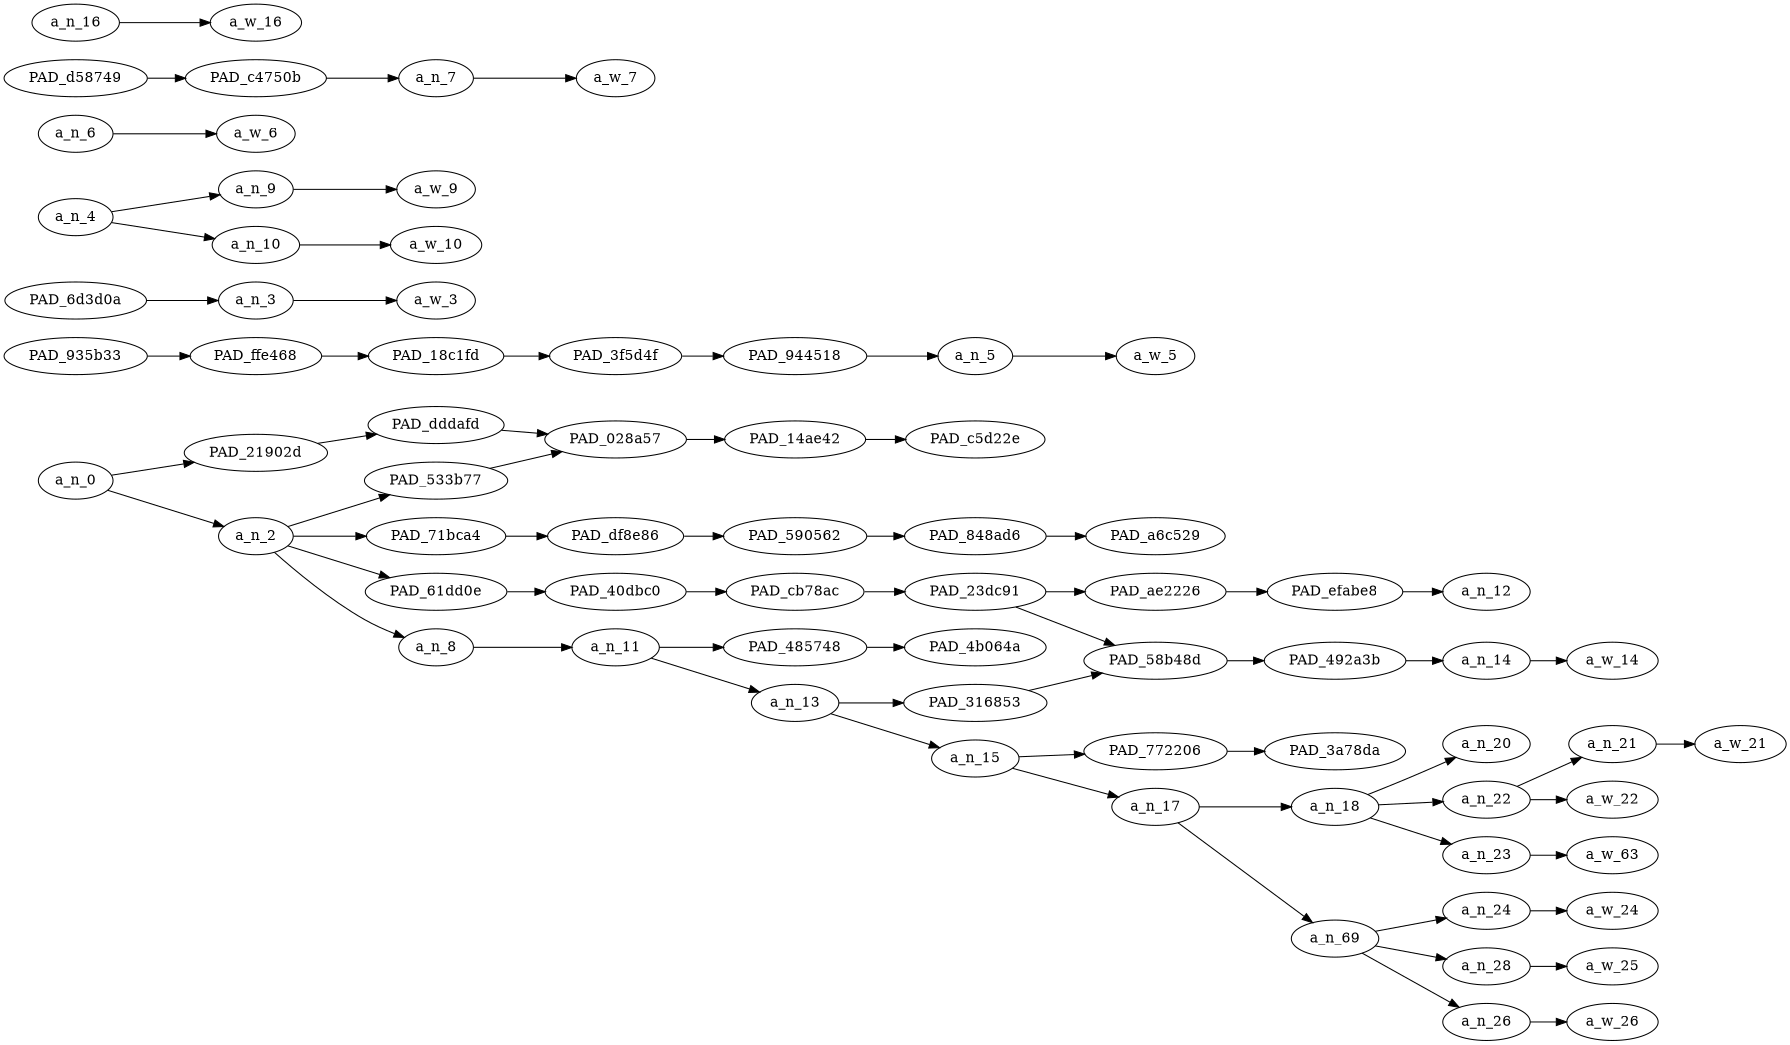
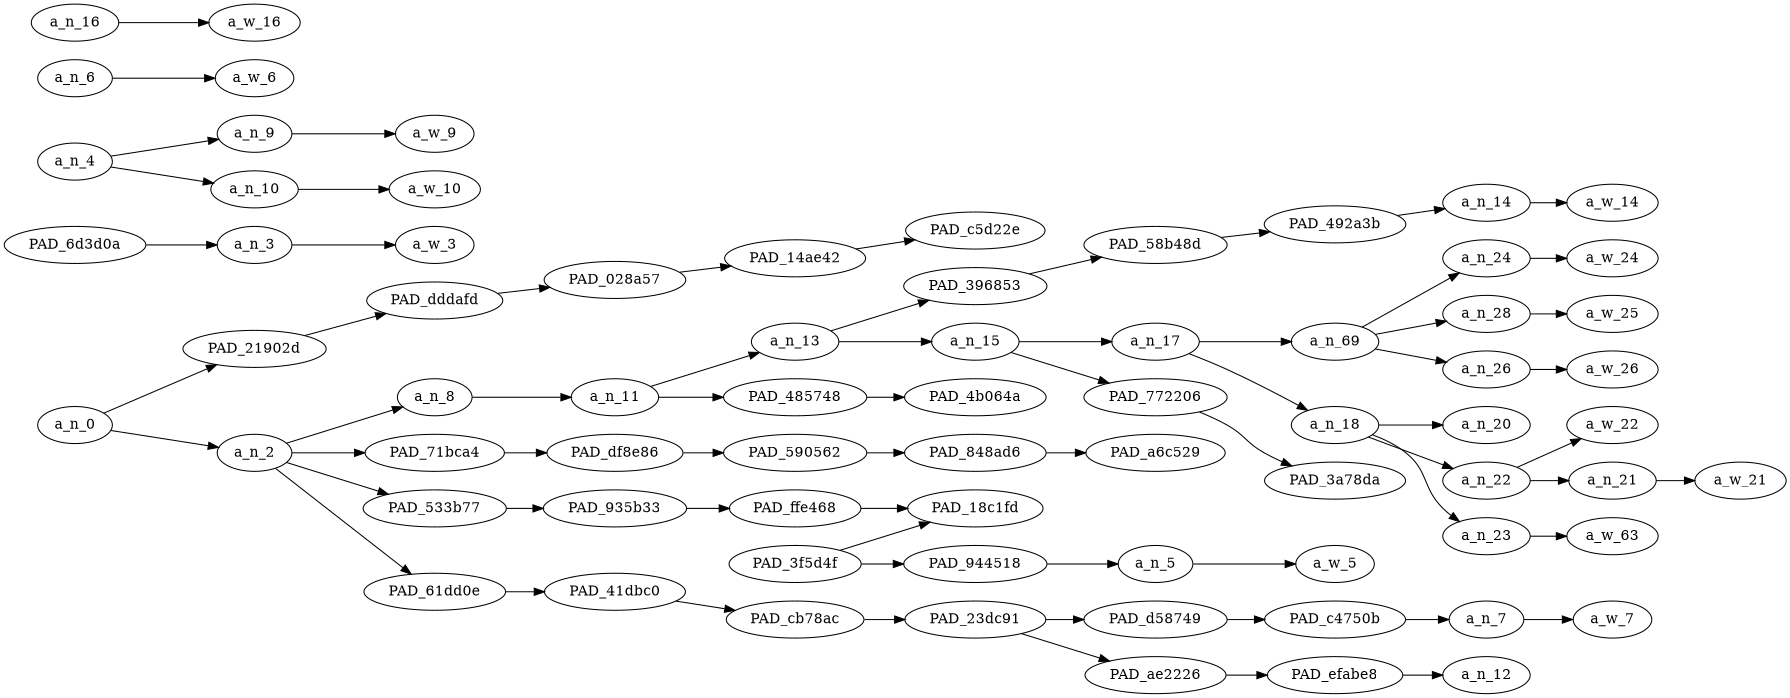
edge "PAD_18c1fd" -> "PAD_3f5d4f": reversed
edge "PAD_533b77" -> "PAD_028a57": now "PAD_533b77" -> "PAD_935b33"
node "PAD_40dbc0": label "PAD_40dbc0" -> "PAD_41dbc0"
edge "PAD_23dc91" -> "PAD_58b48d": now "PAD_23dc91" -> "PAD_d58749"
node "PAD_316853": label "PAD_316853" -> "PAD_396853"
